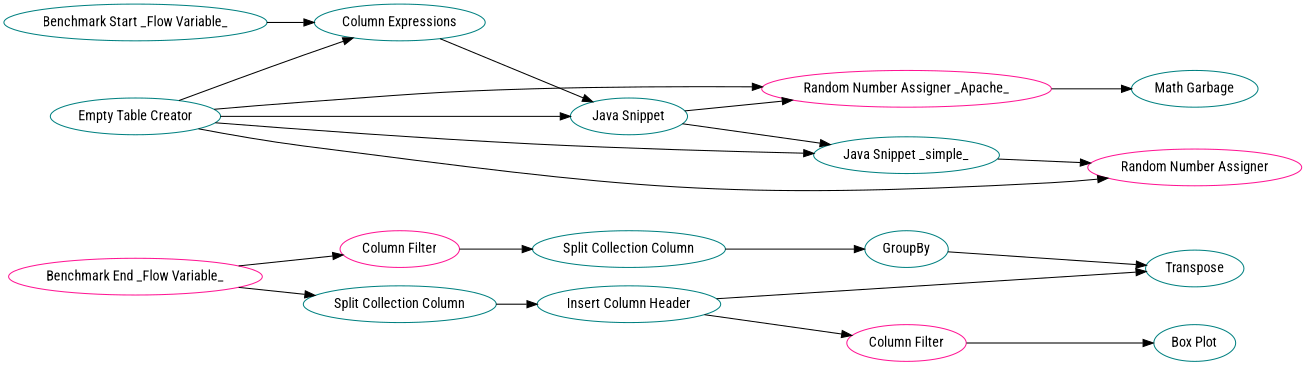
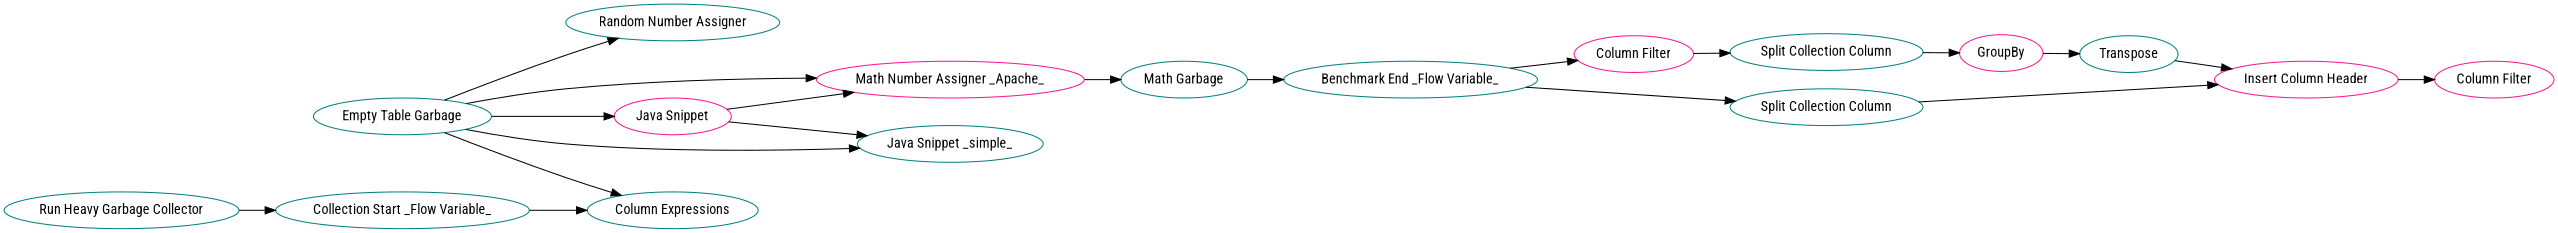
node "Benchmark Start _Flow Variable_": label "Benchmark Start _Flow Variable_" -> "Collection Start _Flow Variable_"
edge "Column Expressions" -> "Java Snippet": removed
edge "Math Garbage" -> "Benchmark End _Flow Variable_": added
node "Random Number Assigner _Apache_": label "Random Number Assigner _Apache_" -> "Math Number Assigner _Apache_"
node "Empty Table Creator": label "Empty Table Creator" -> "Empty Table Garbage"
node "Java Snippet": color teal -> deeppink
edge "Java Snippet _simple_" -> "Random Number Assigner": removed
node "Random Number Assigner": color deeppink -> teal
node "Run Heavy Garbage Collector": added
node "GroupBy": color teal -> deeppink
node "Benchmark End _Flow Variable_": color deeppink -> teal
edge "Insert Column Header" -> "Transpose": reversed
node "Insert Column Header": color teal -> deeppink
node "Box Plot": removed
